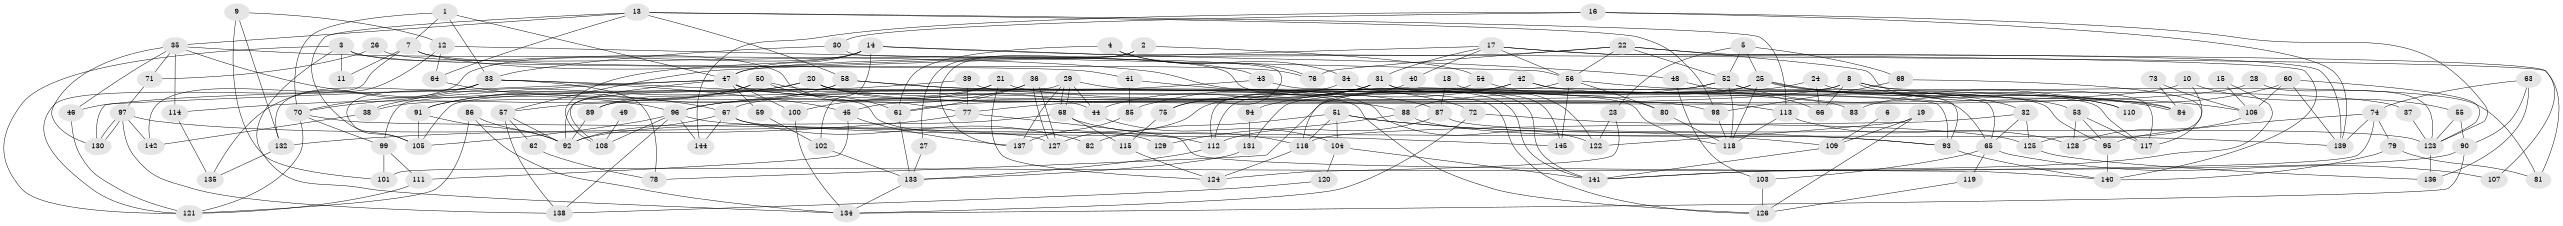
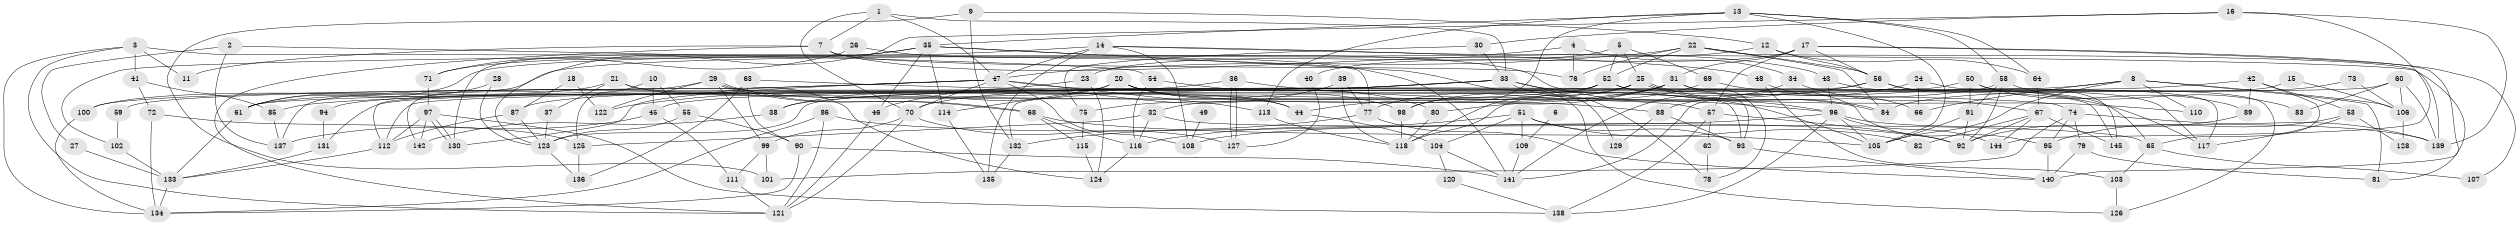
node "19": removed
edge "68" -- "92": now "68" -- "105"
edge "113" -- "128": removed
node "119": removed
